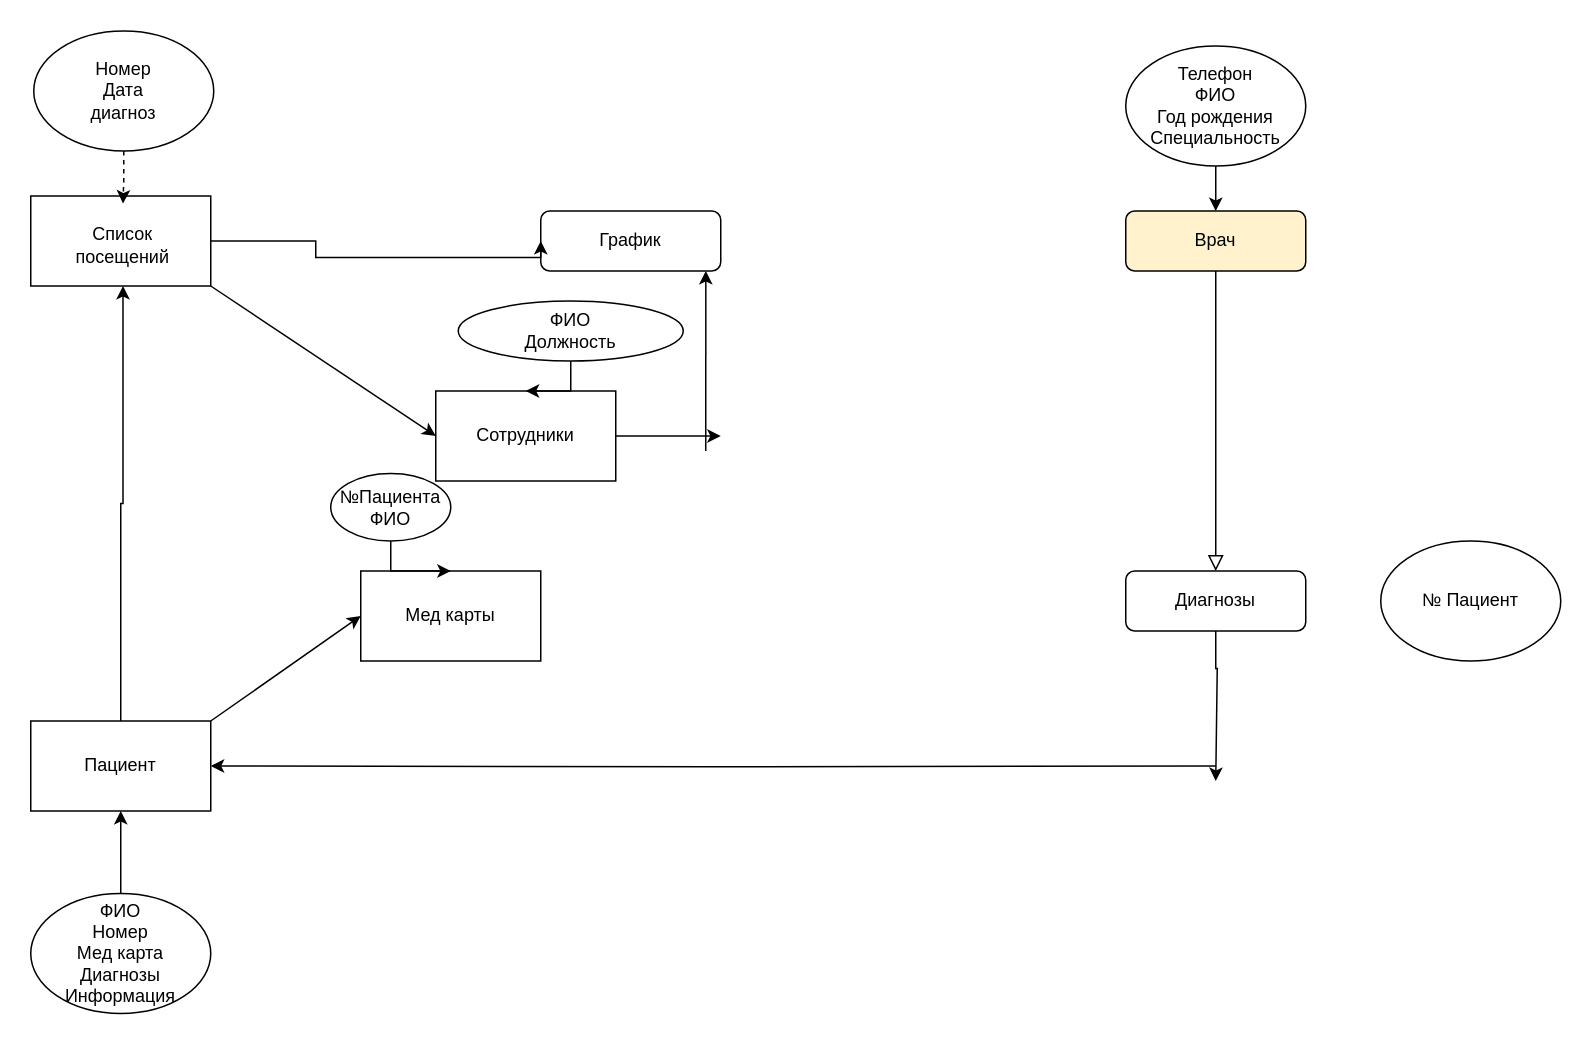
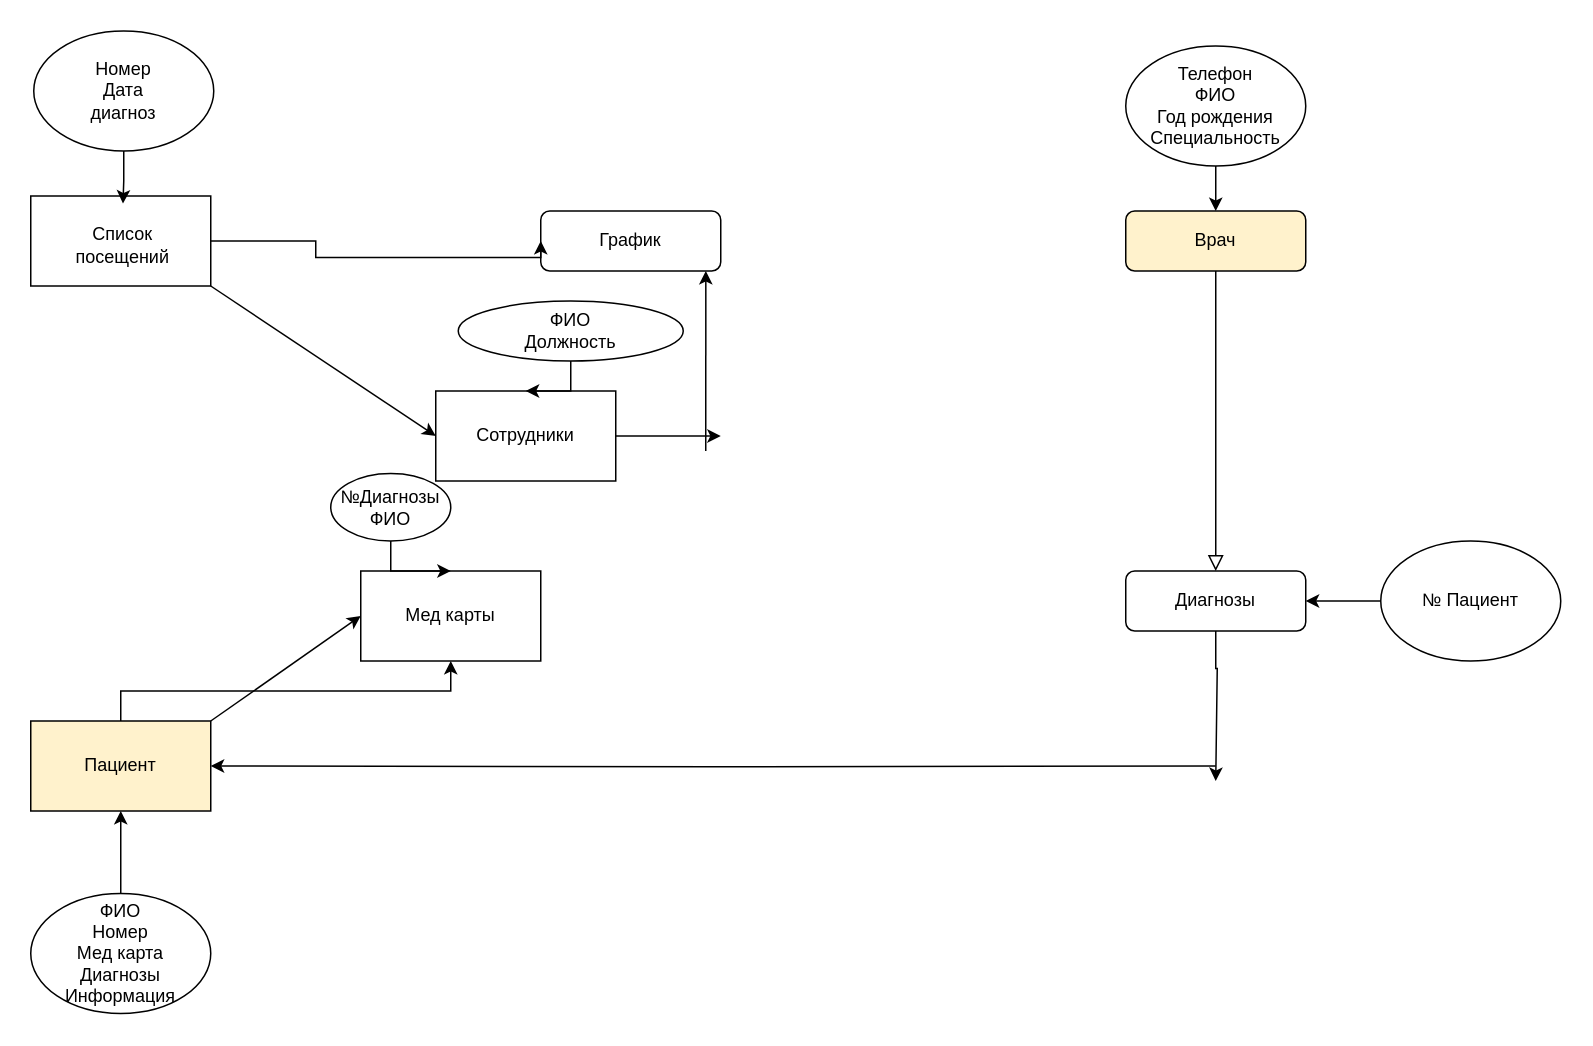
edge "Номер Дата диагноз" -> "Список посещений": style dashed -> solid
edge "Пациент" -> "Список посещений": now "Пациент" -> "Мед карты"
node "№Пациента ФИО": label "№Пациента ФИО" -> "№Диагнозы ФИО"
edge "№ Пациент" -> "Диагнозы": added
node "Пациент": fillcolor #ffffff -> #fff2cc
